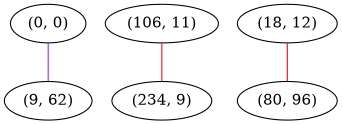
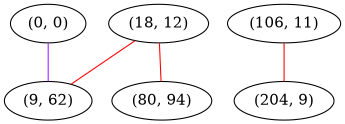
edge "(18, 12)" -- "(9, 62)": added
node "(234, 9)": label "(234, 9)" -> "(204, 9)"
node "(80, 96)": label "(80, 96)" -> "(80, 94)"
